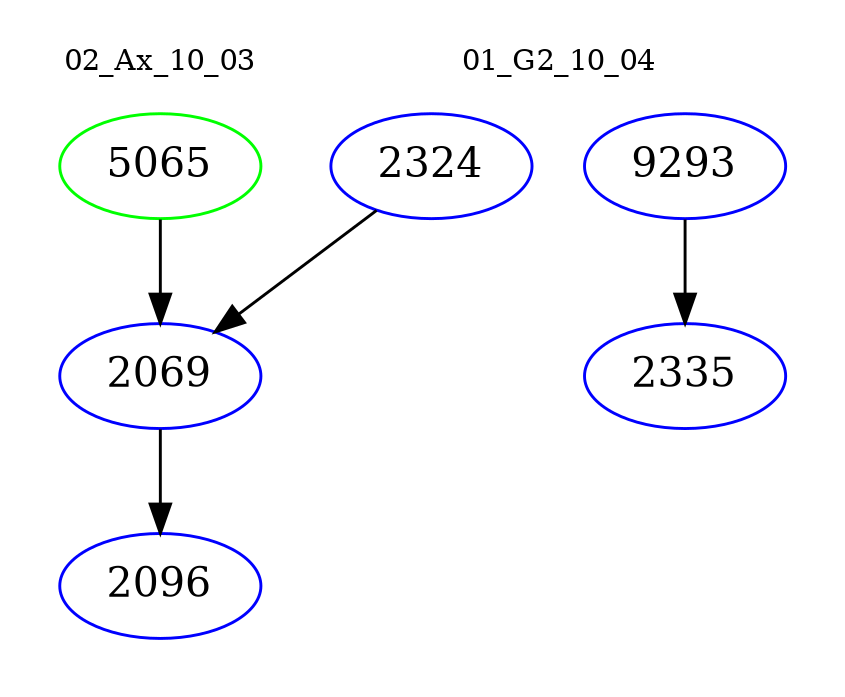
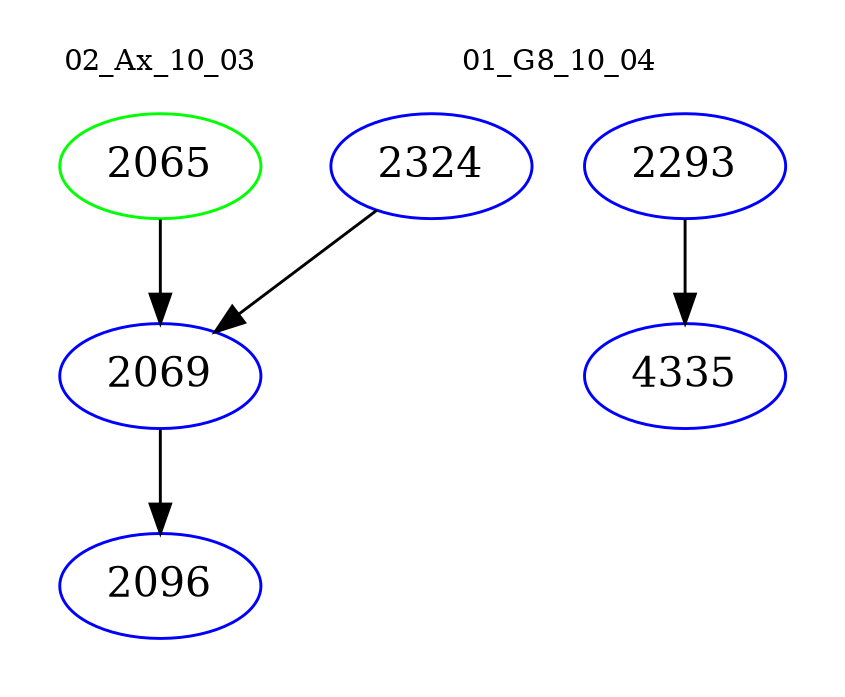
cluster "01_G2_10_04": label "01_G2_10_04" -> "01_G8_10_04"
node "5065": label "5065" -> "2065"
node "9293": label "9293" -> "2293"
node "2335": label "2335" -> "4335"
